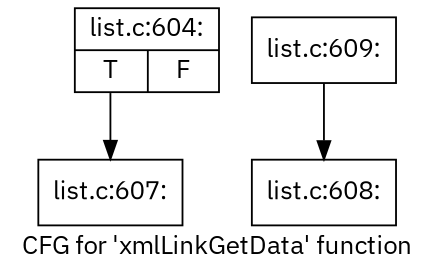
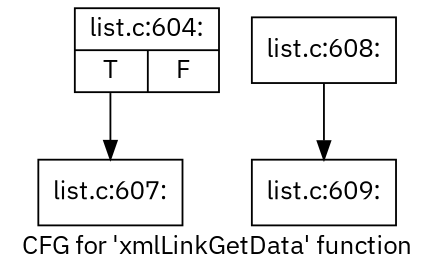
edge "list.c:609:" -> "list.c:608:": reversed
